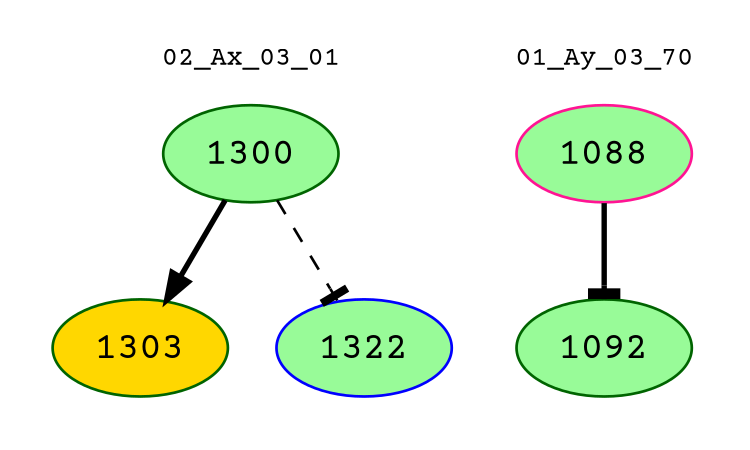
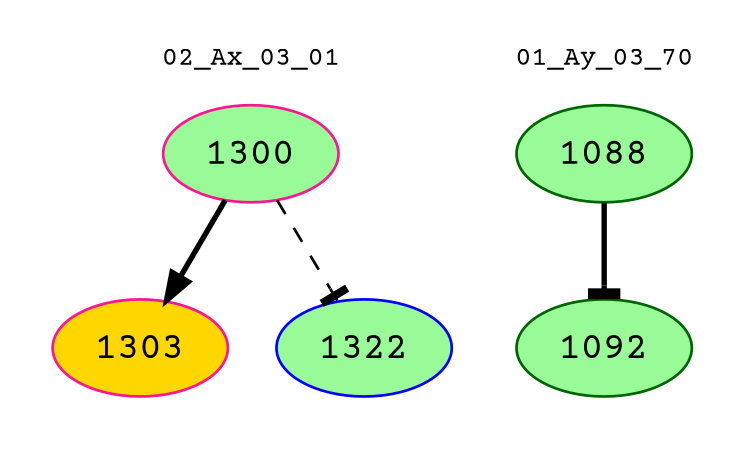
node "1300": color darkgreen -> deeppink
node "1088": color deeppink -> darkgreen
node "1303": color darkgreen -> deeppink
